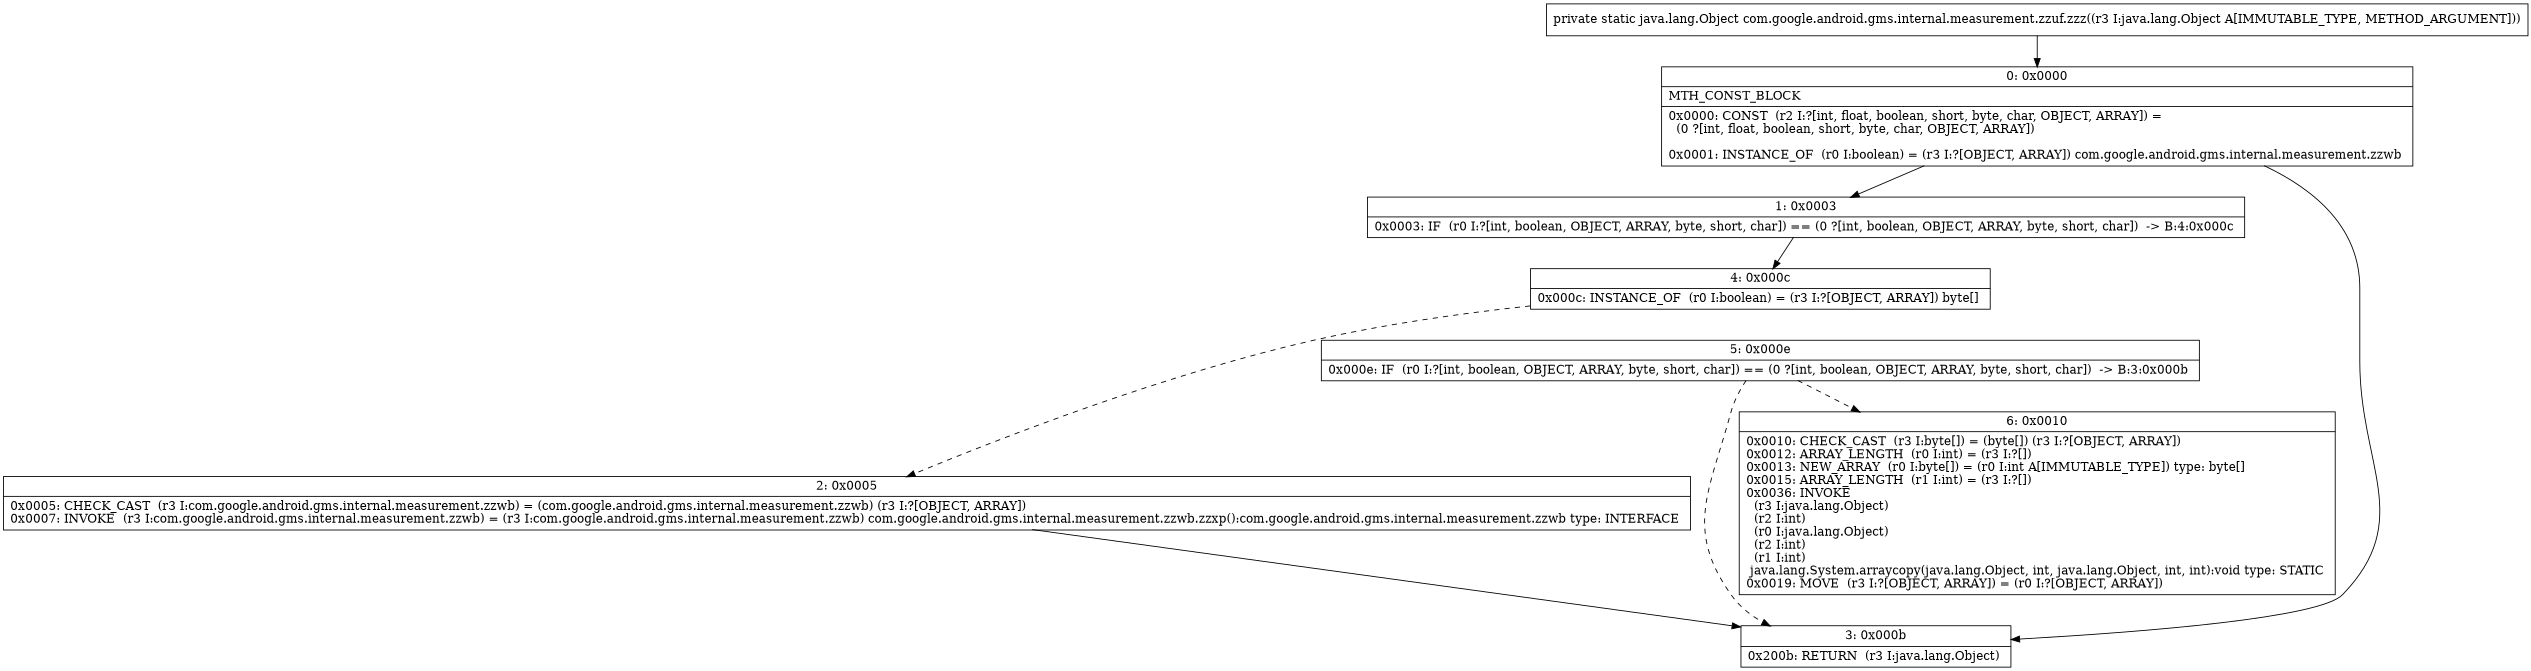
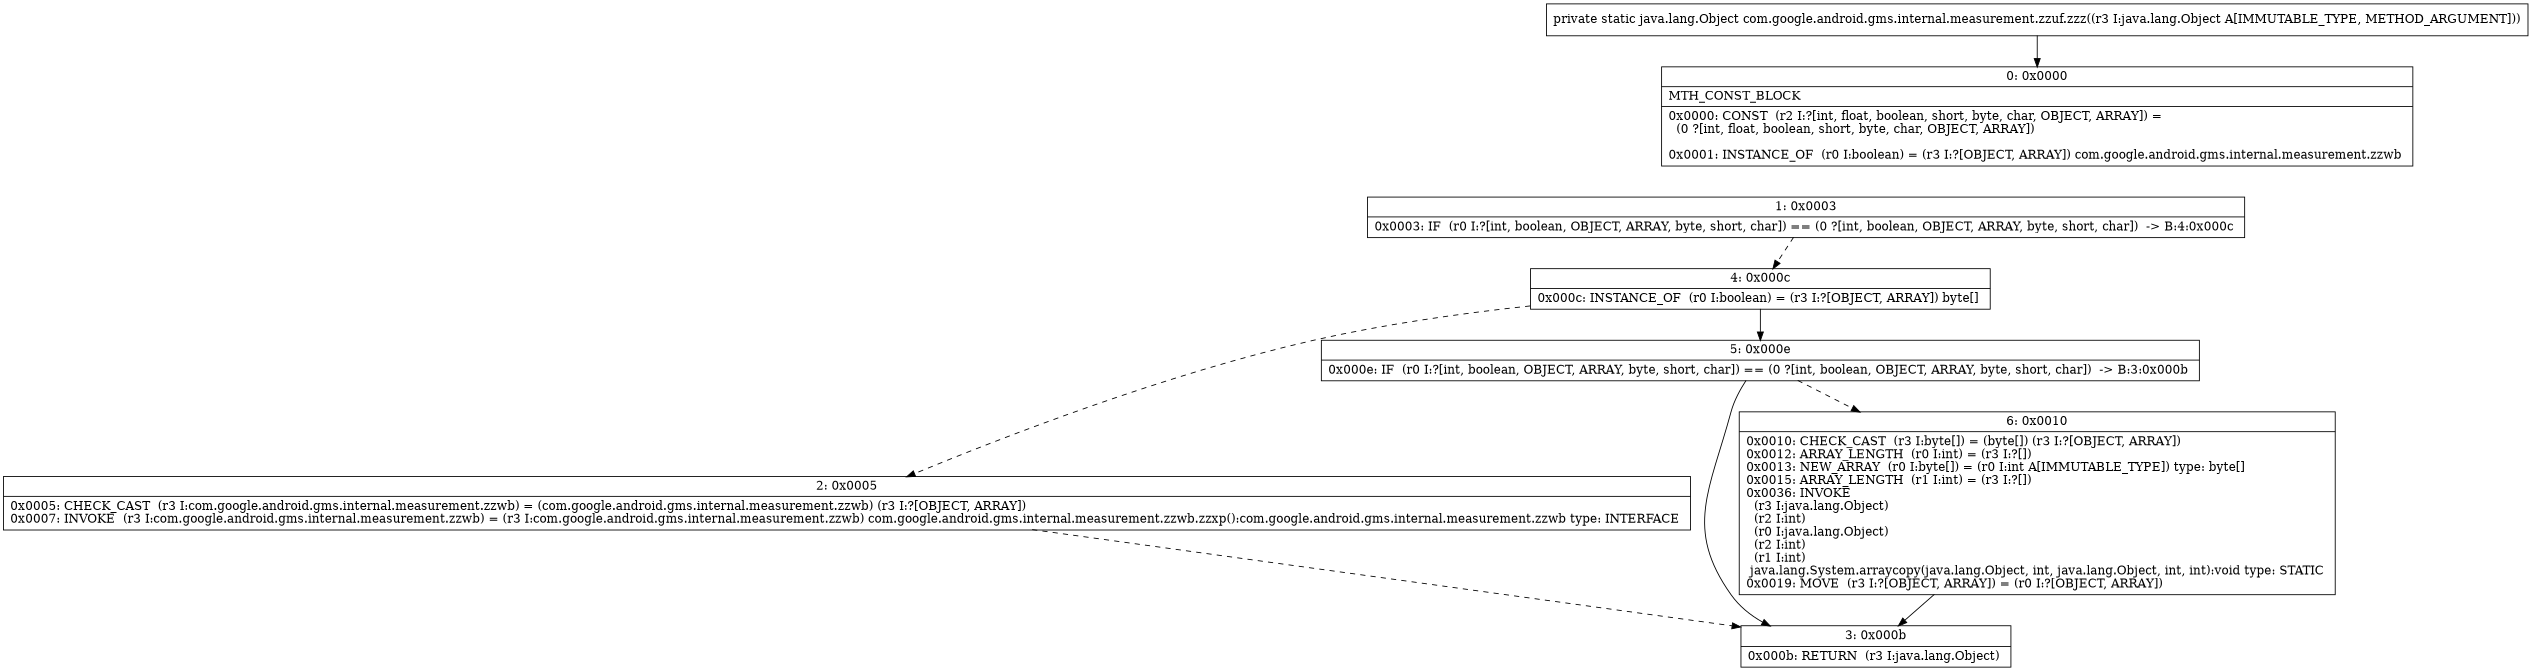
edge "0: 0x0000" -> "1: 0x0003": removed
edge "1: 0x0003" -> "4: 0x000c": style solid -> dashed
edge "4: 0x000c" -> "5: 0x000e": added
edge "5: 0x000e" -> "3: 0x000b": style dashed -> solid
edge "0: 0x0000" -> "3: 0x000b": now "6: 0x0010" -> "3: 0x000b"
edge "2: 0x0005" -> "3: 0x000b": style solid -> dashed
node "3: 0x000b": text "0x200b: RETURN  (r3 I:java.lang.Object)" -> "0x000b: RETURN  (r3 I:java.lang.Object)"
